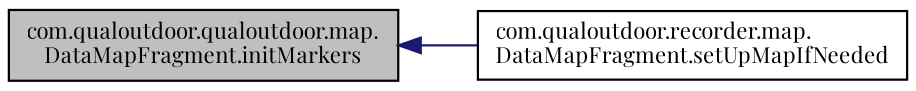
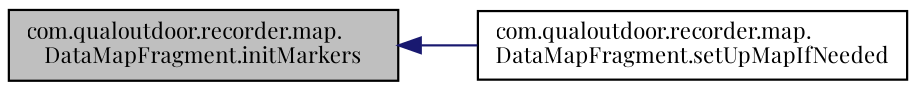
node "com.qualoutdoor.qualoutdoor.map. DataMapFragment.initMarkers": label "com.qualoutdoor.qualoutdoor.map. DataMapFragment.initMarkers" -> "com.qualoutdoor.recorder.map. DataMapFragment.initMarkers"
